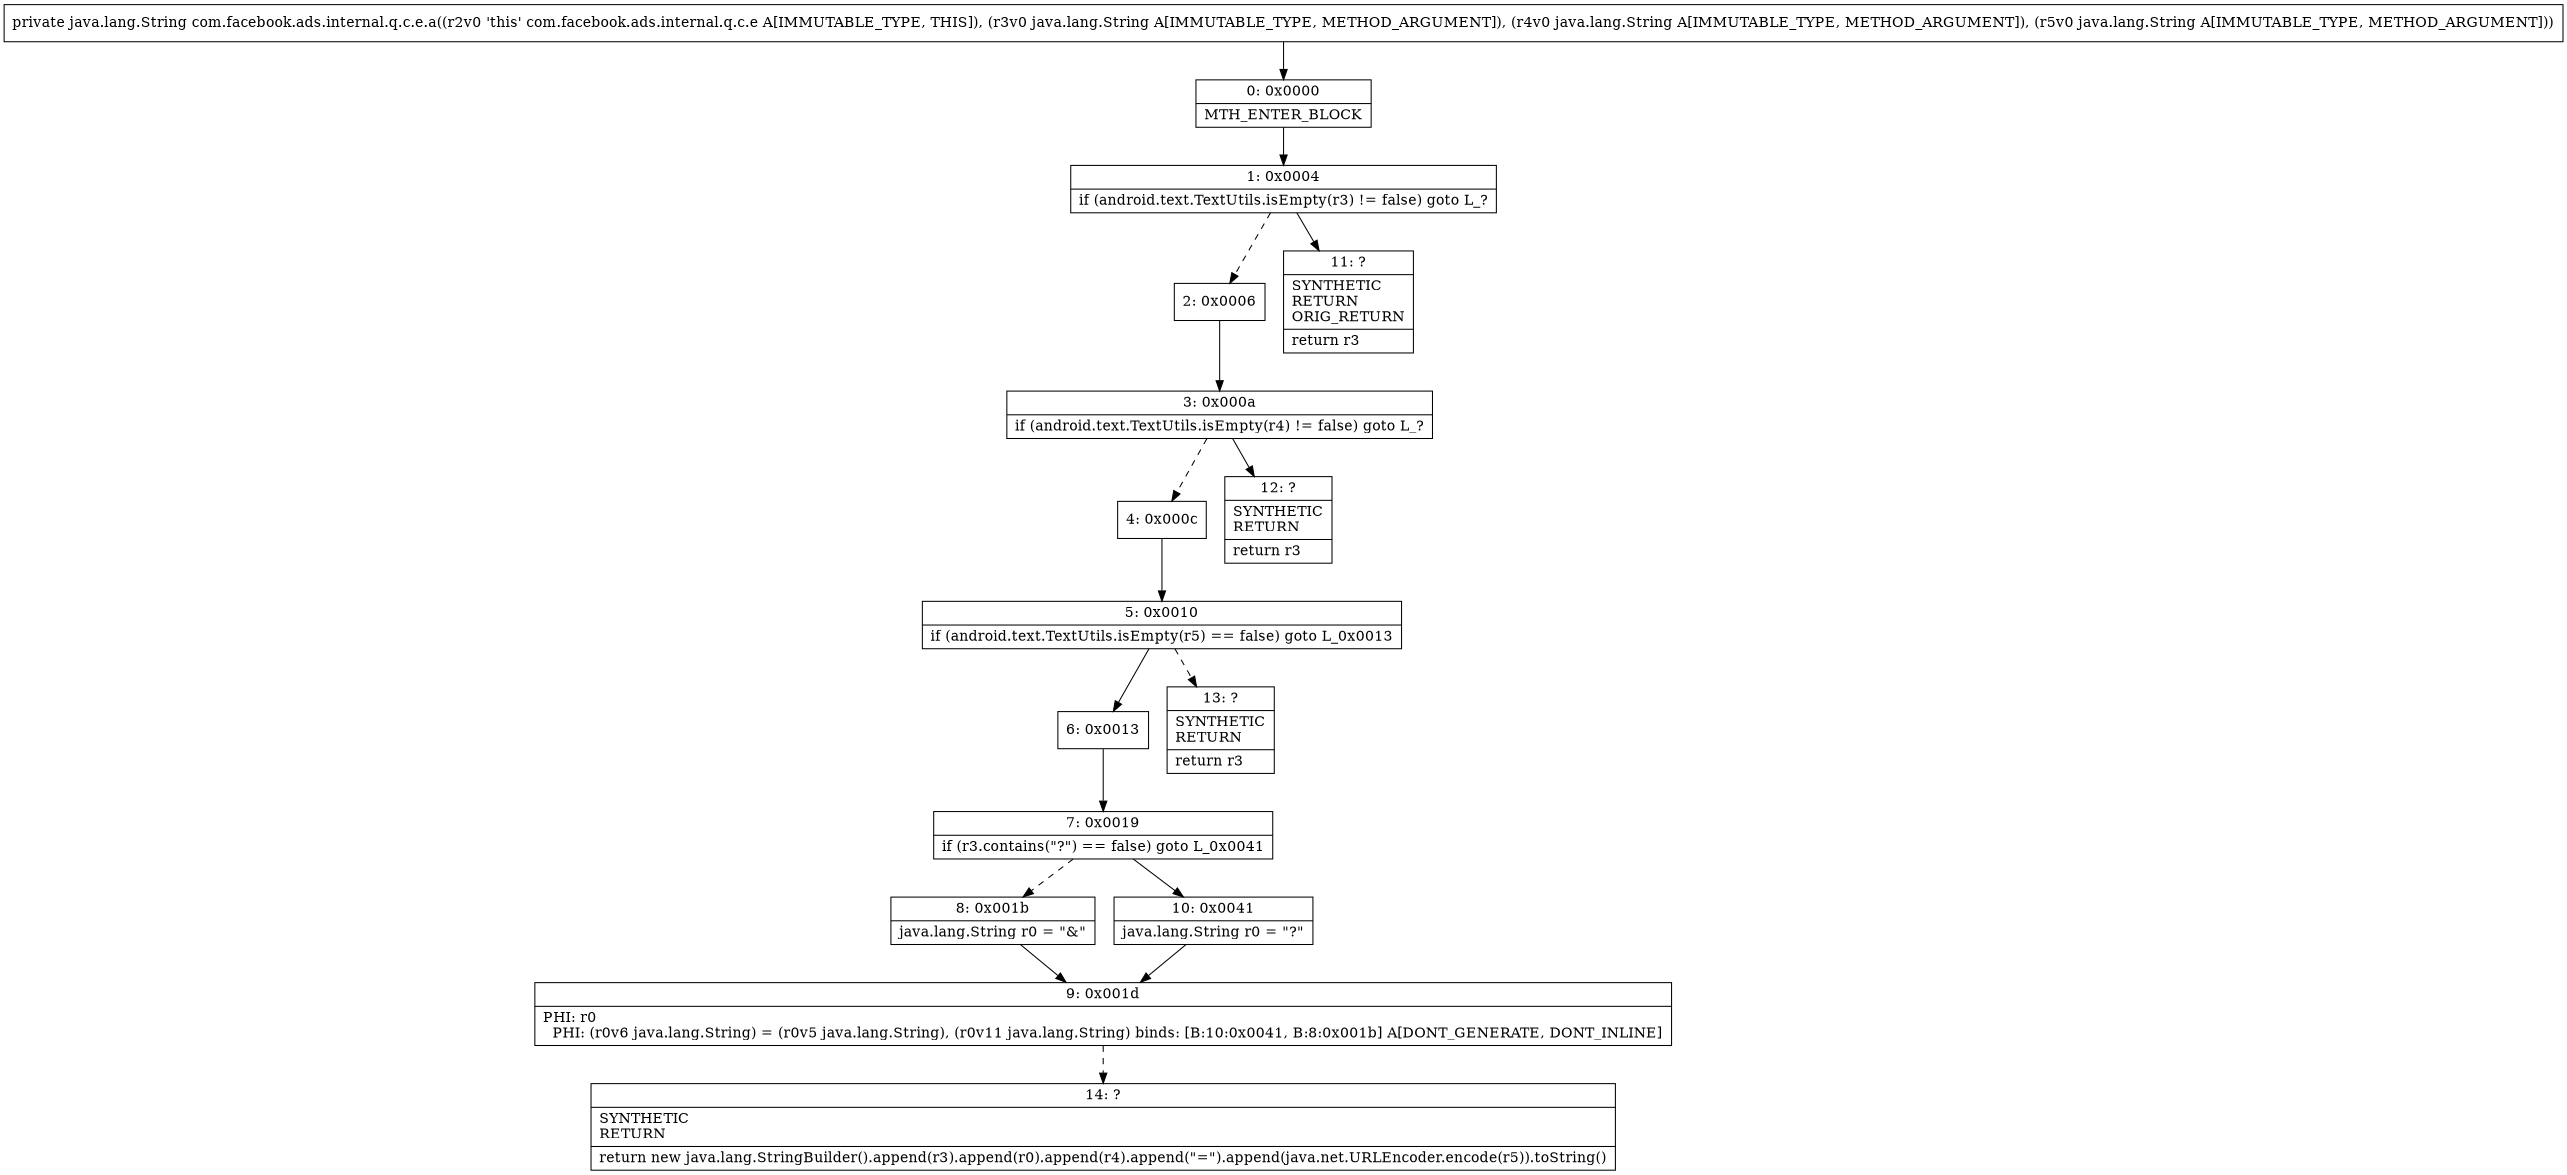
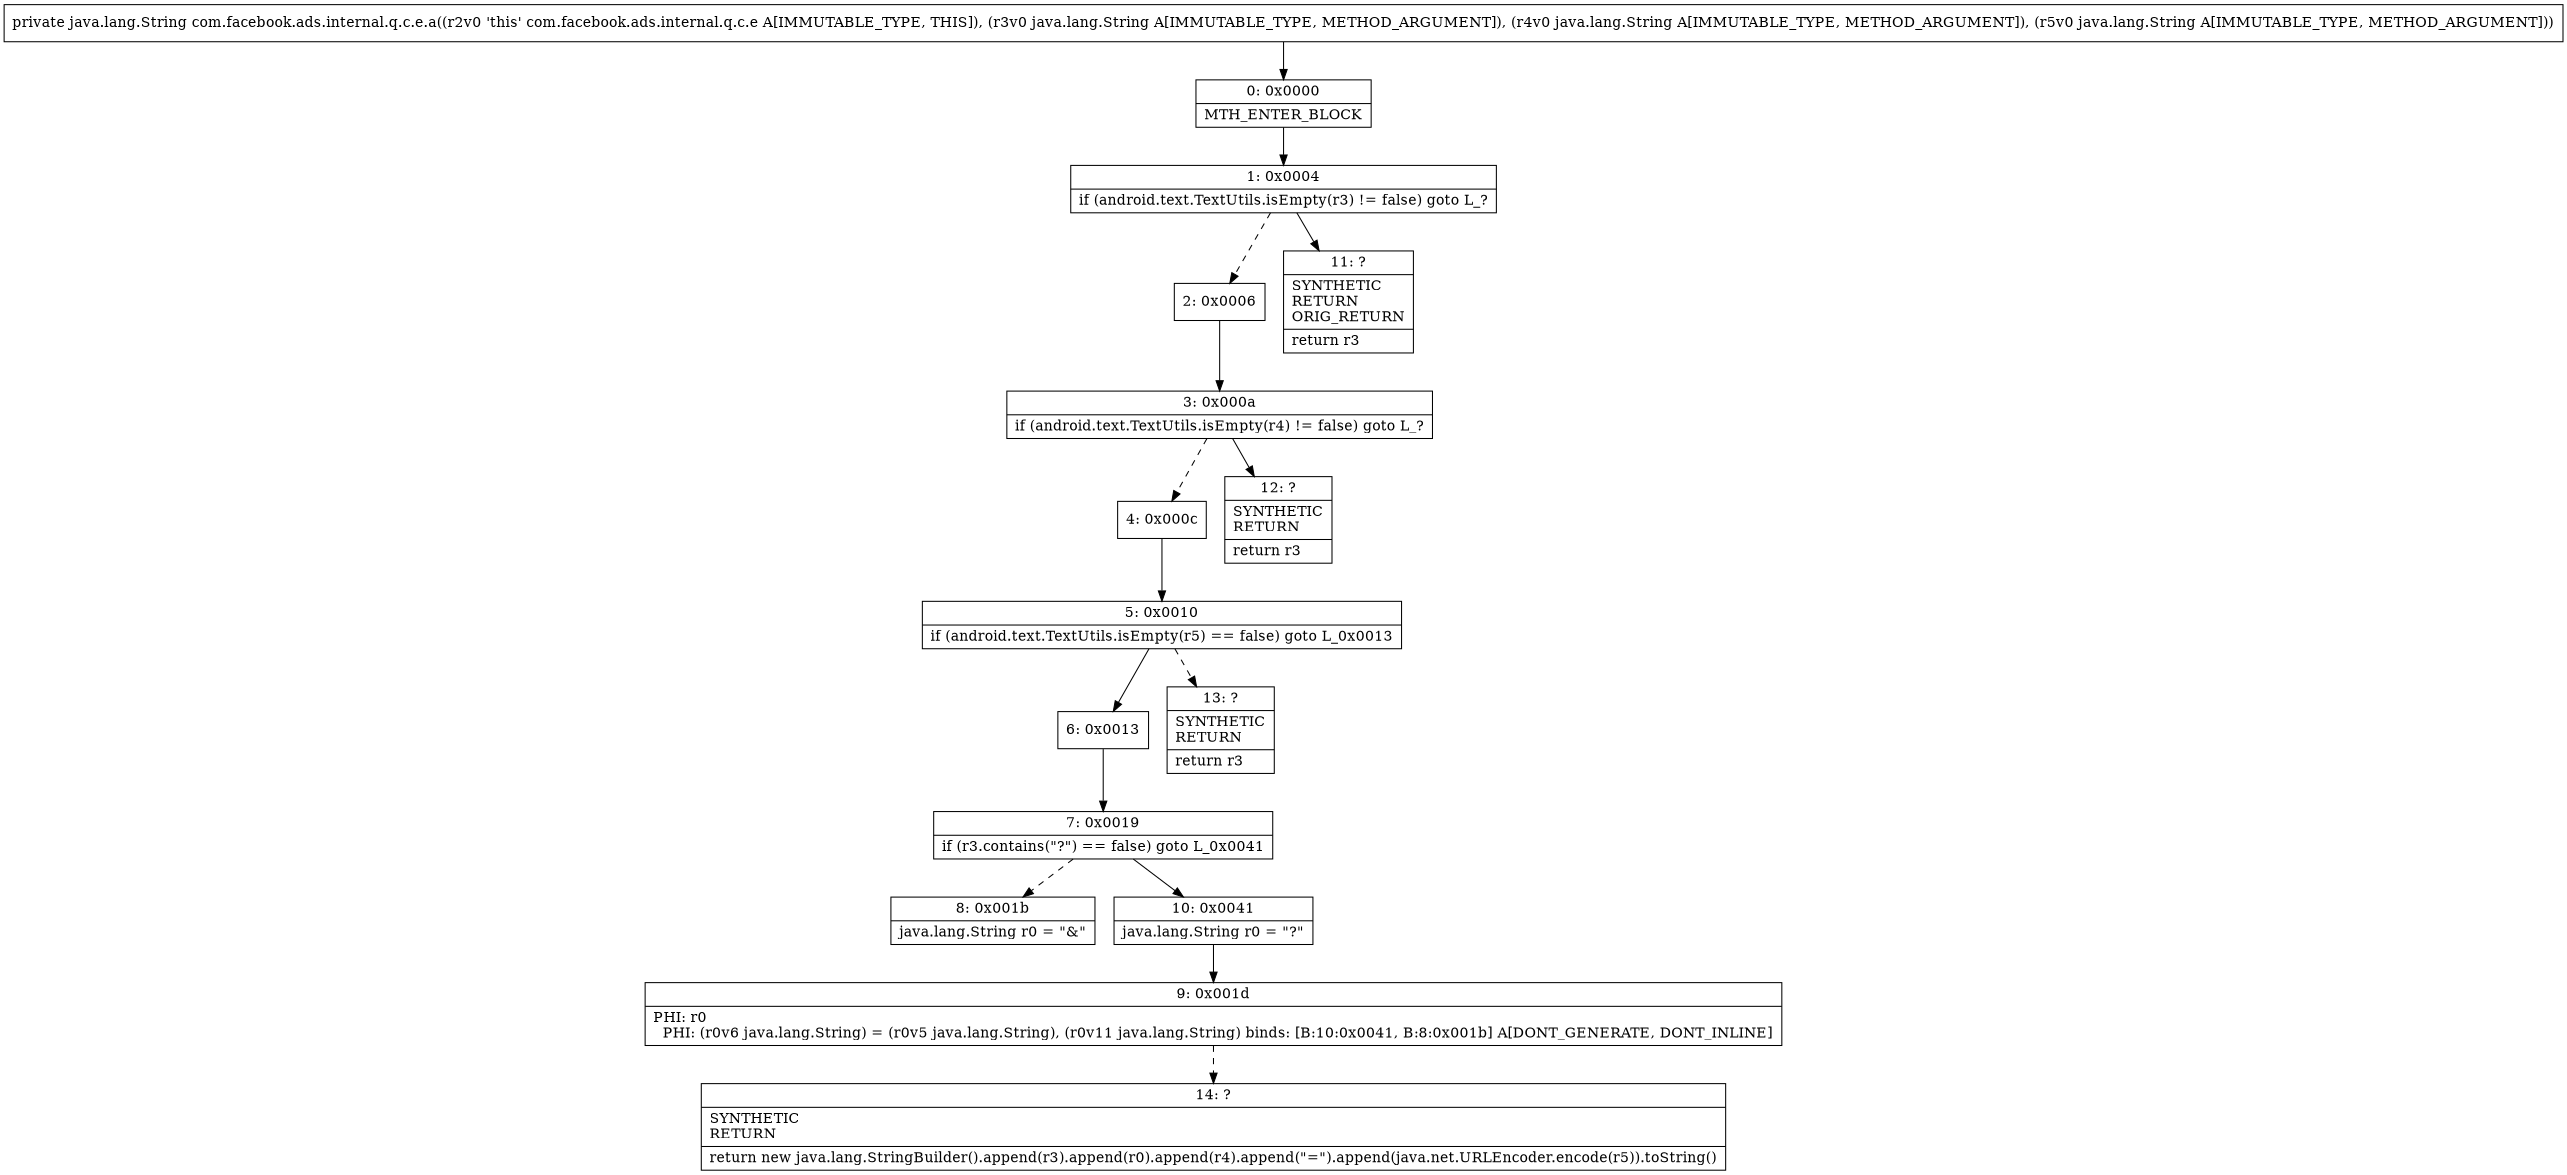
edge "8: 0x001b" -> "9: 0x001d": removed
